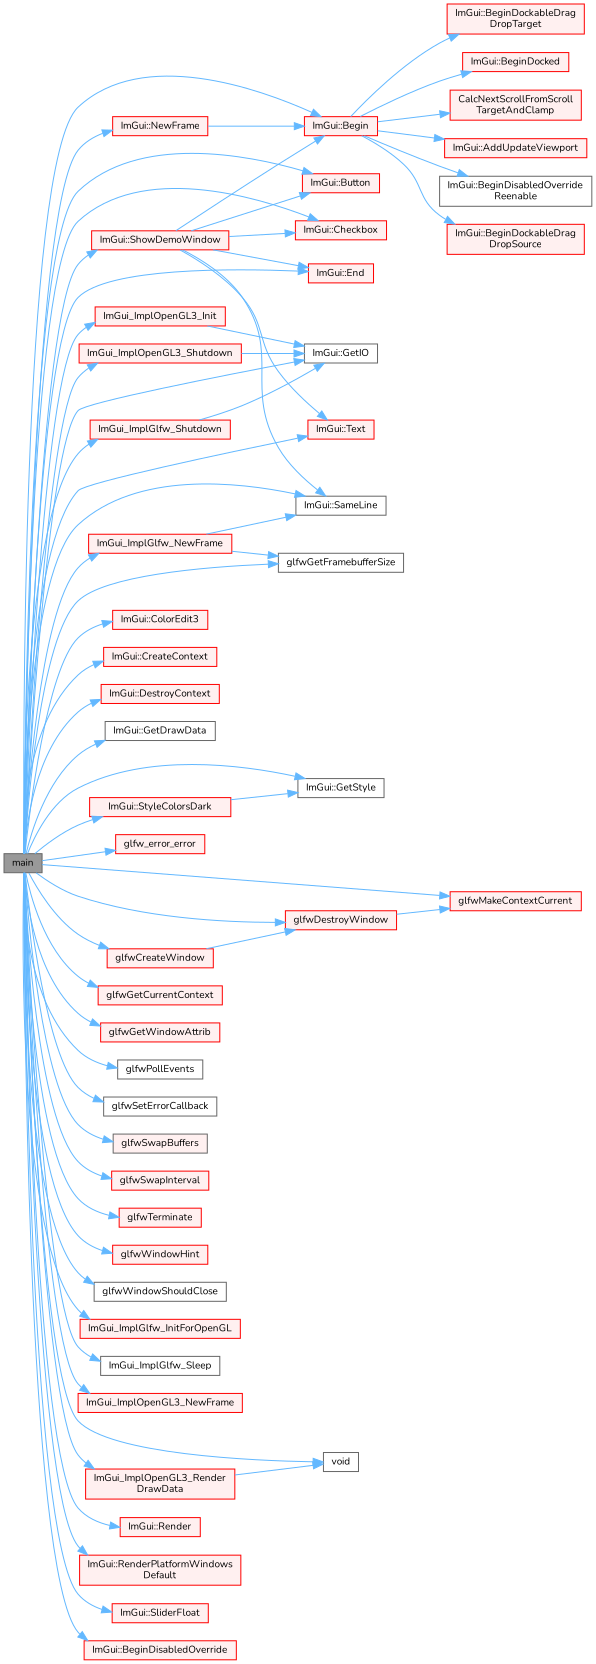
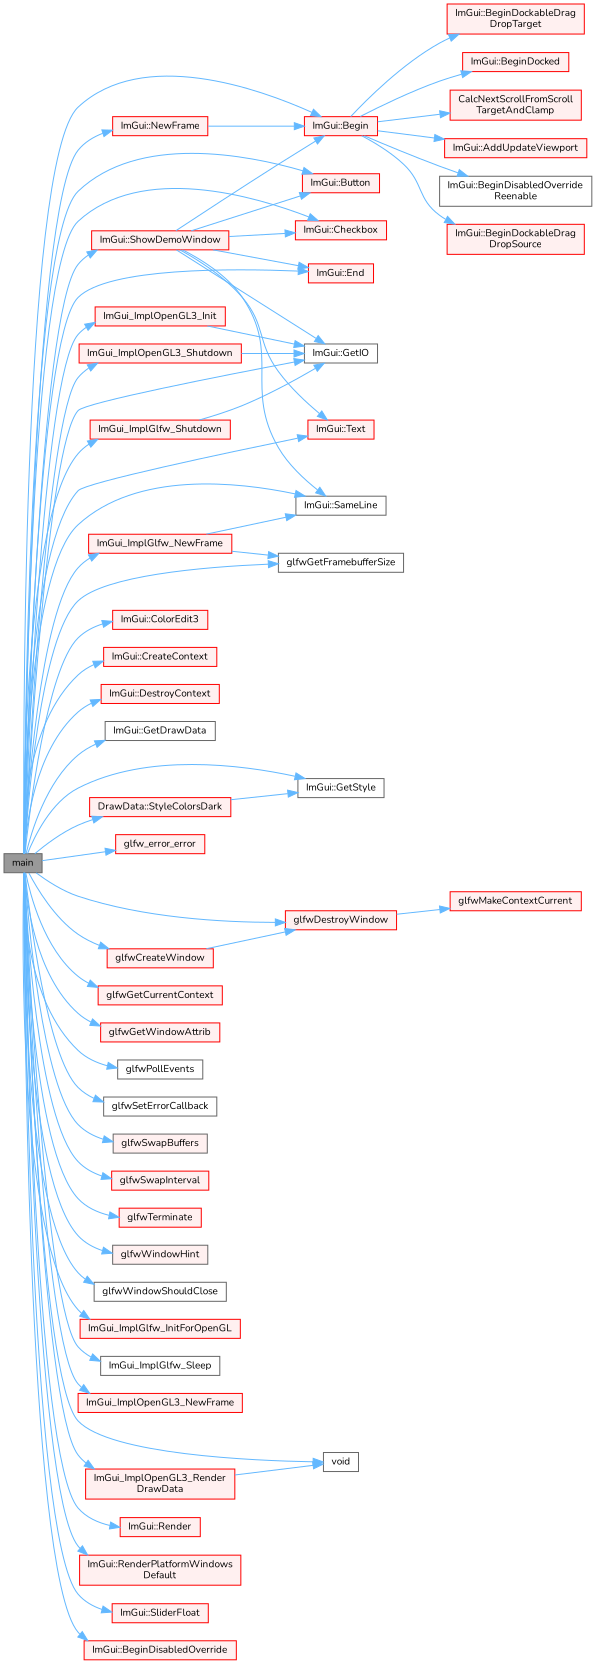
edge "ImGui::ShowDemoWindow" -> "ImGui::GetIO": added
node "ImGui::StyleColorsDark": label "ImGui::StyleColorsDark" -> "DrawData::StyleColorsDark"
edge "main" -> "glfwMakeContextCurrent": removed
node "glfwWindowHint": color red -> grey40
